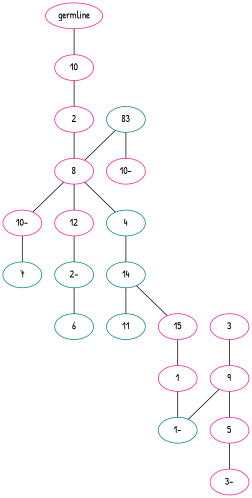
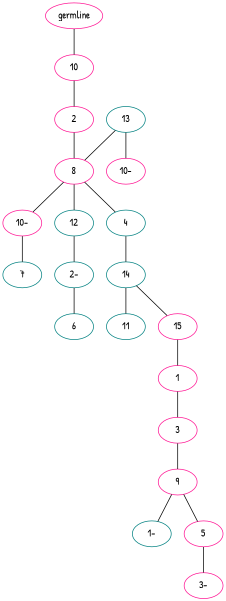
node "83": label "83" -> "13"
node "12": color deeppink -> teal
edge "1" -- "1-": now "1" -- "3"
